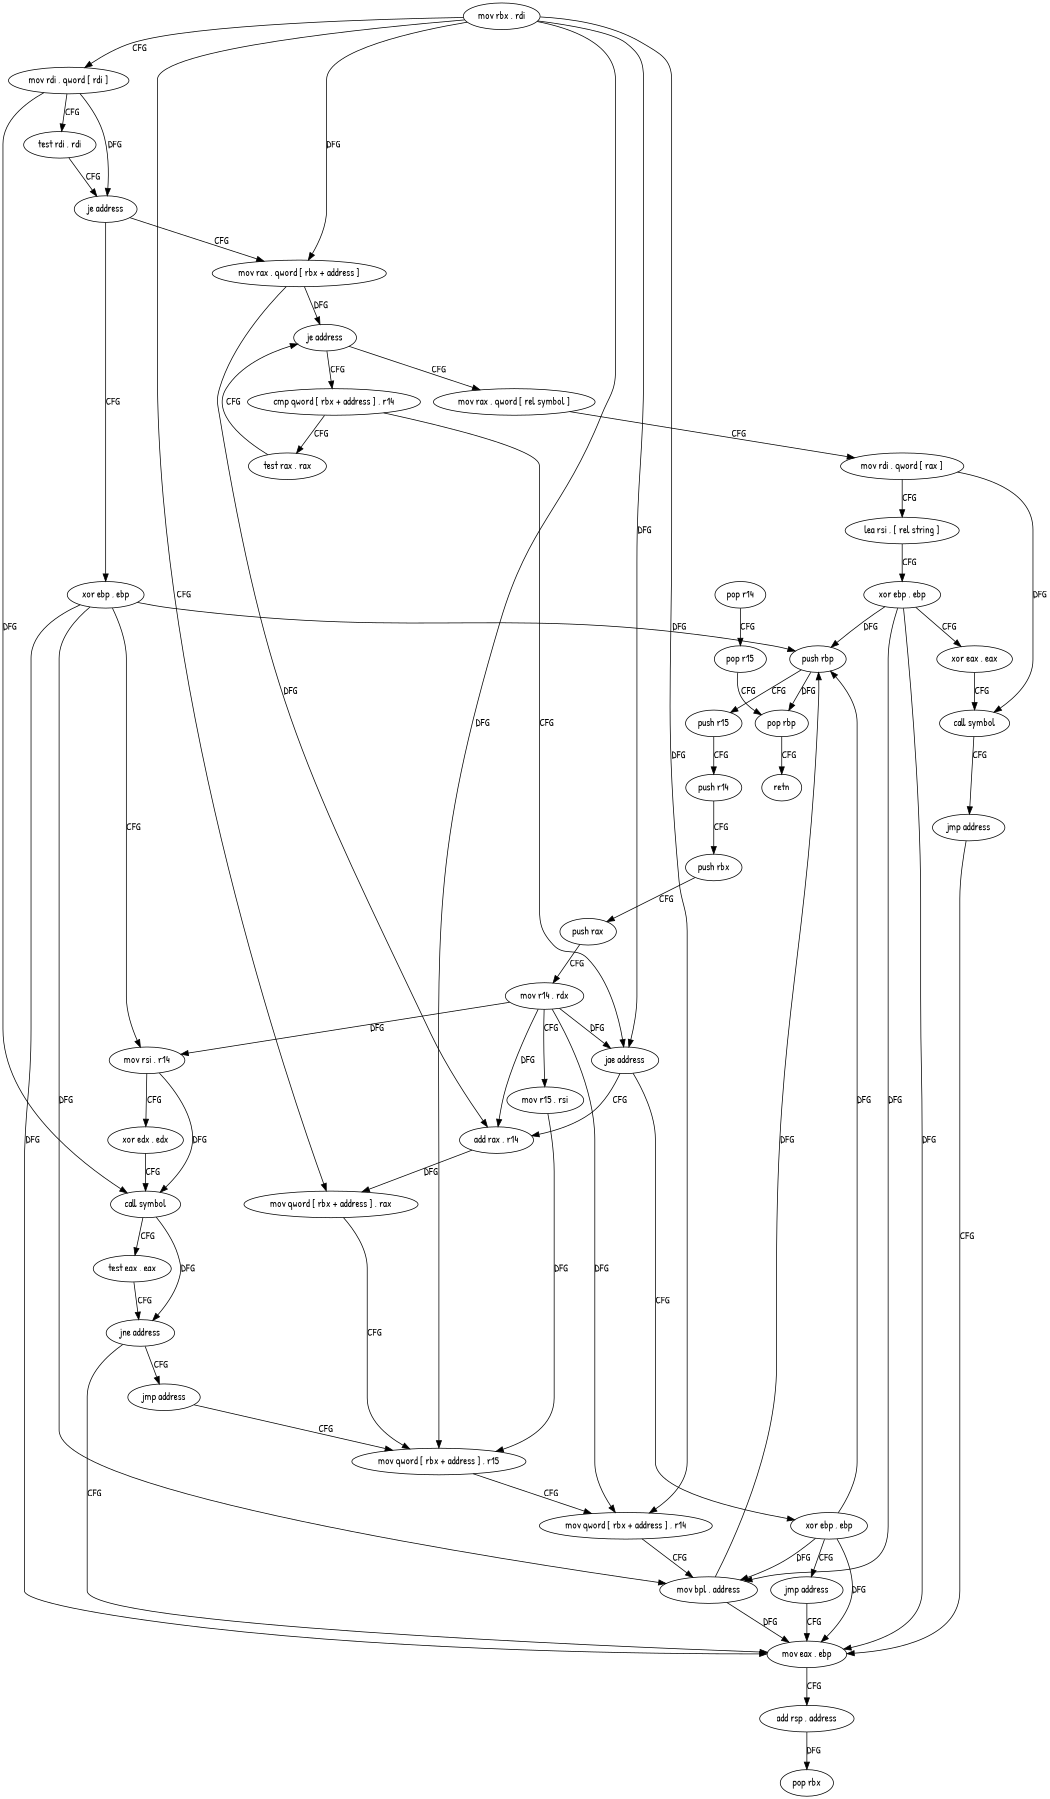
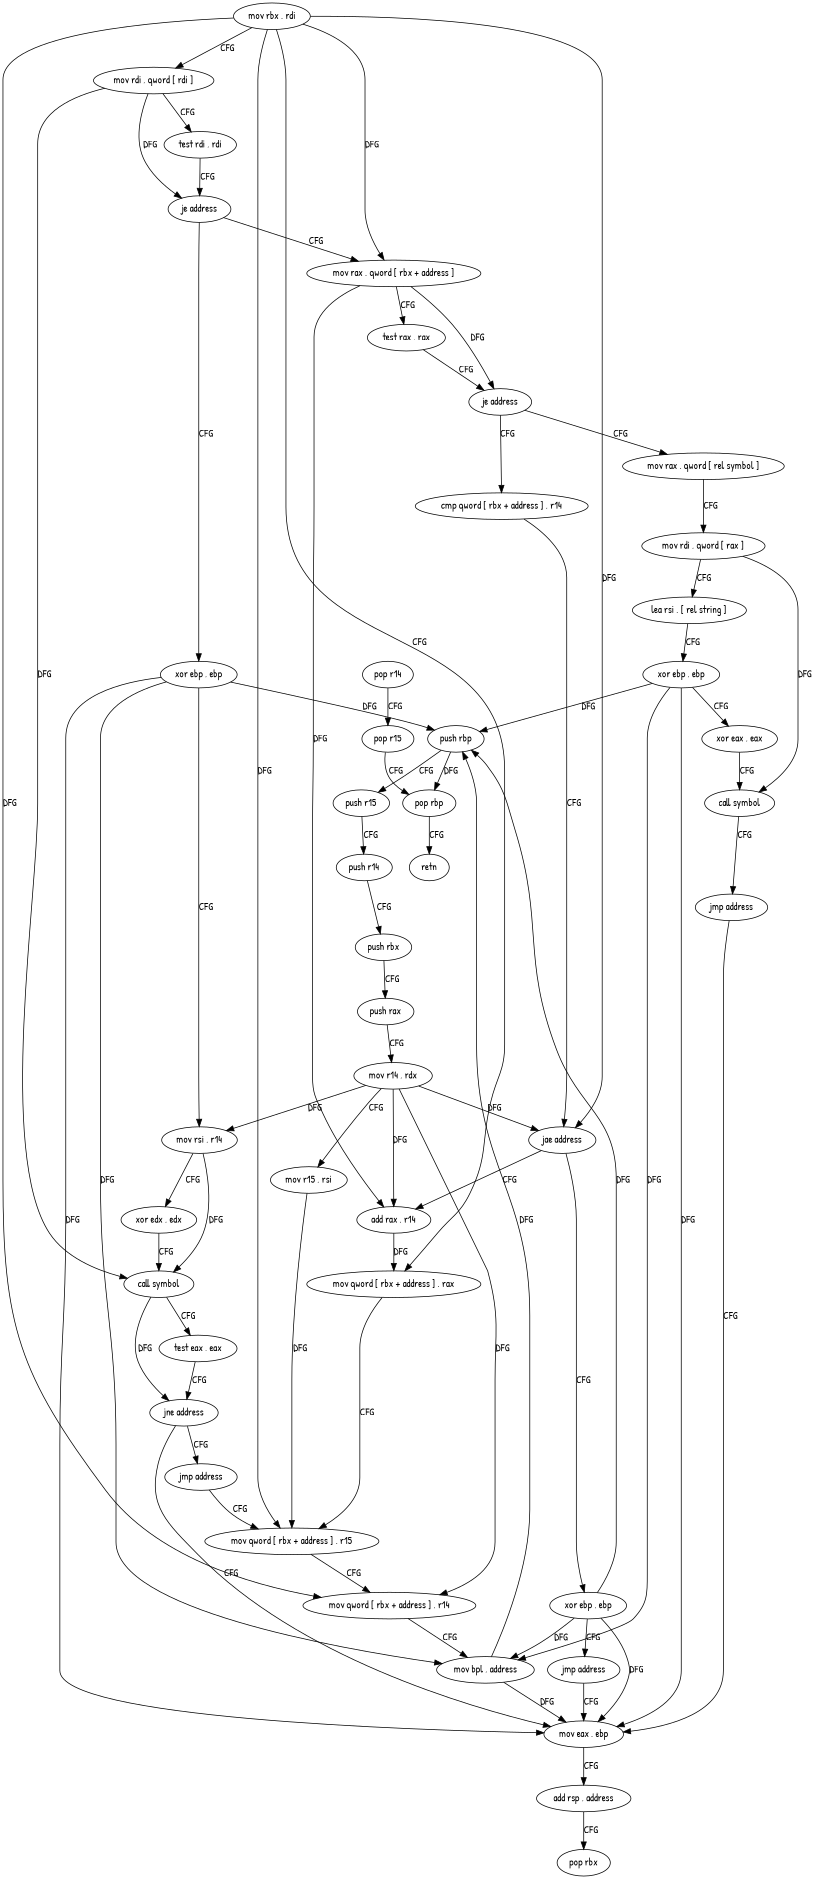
edge "cmp qword [ rbx + address ] , r14" -> "test rax , rax": now "mov rax , qword [ rbx + address ]" -> "test rax , rax"
edge "add rsp , address" -> "pop rbx": label "DFG" -> "CFG"
